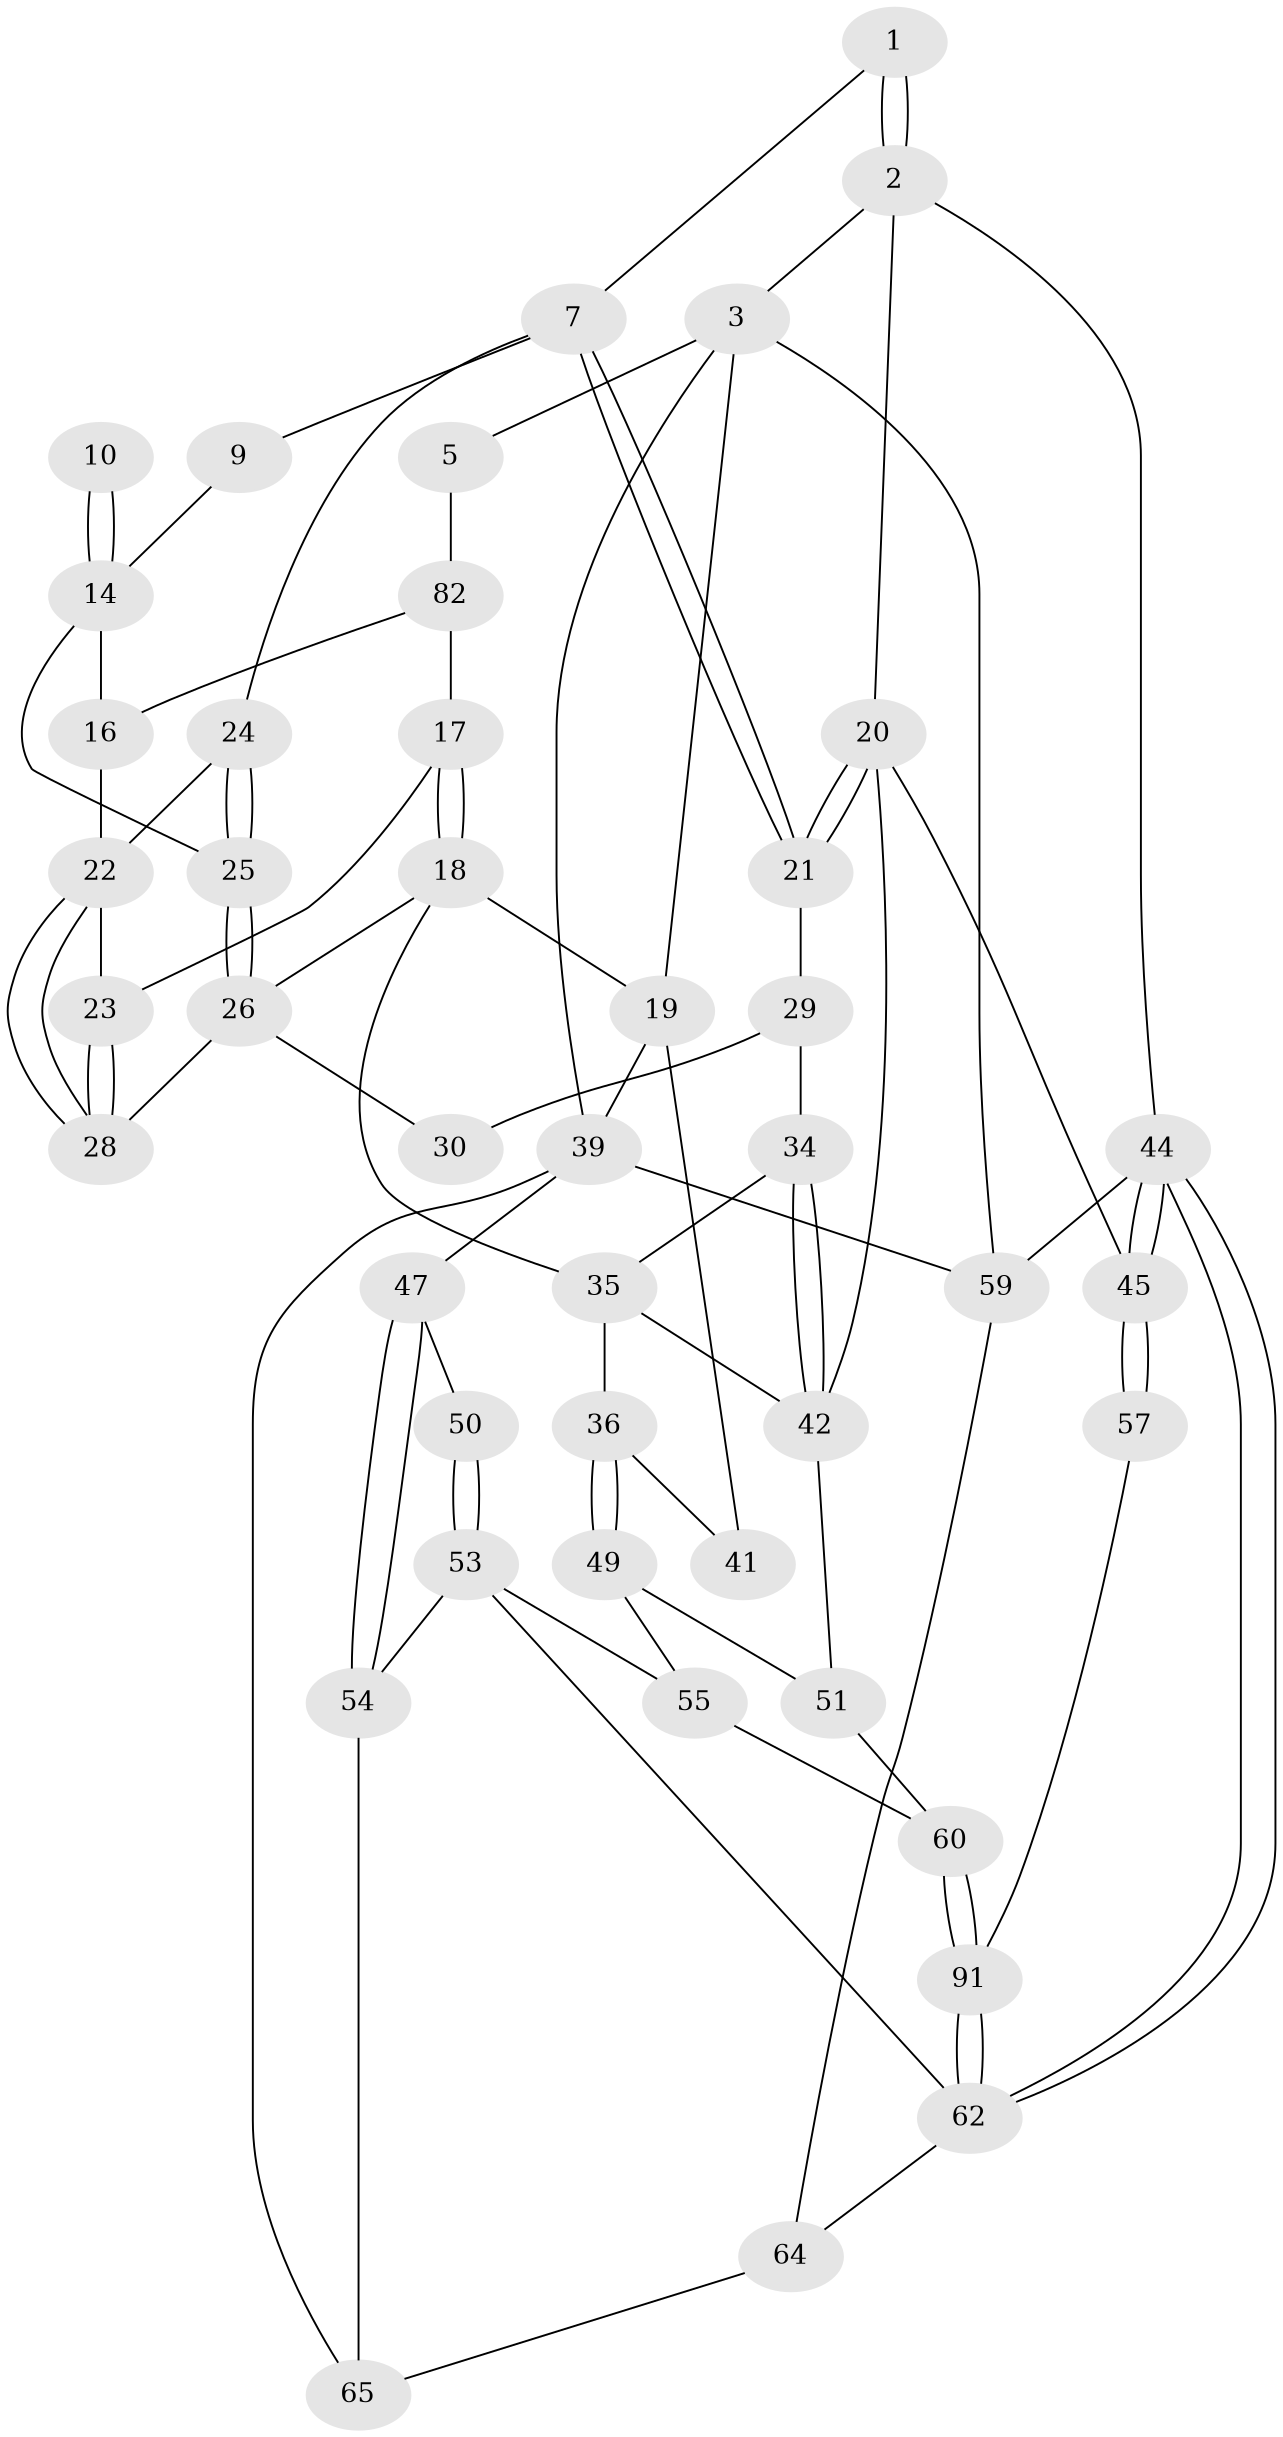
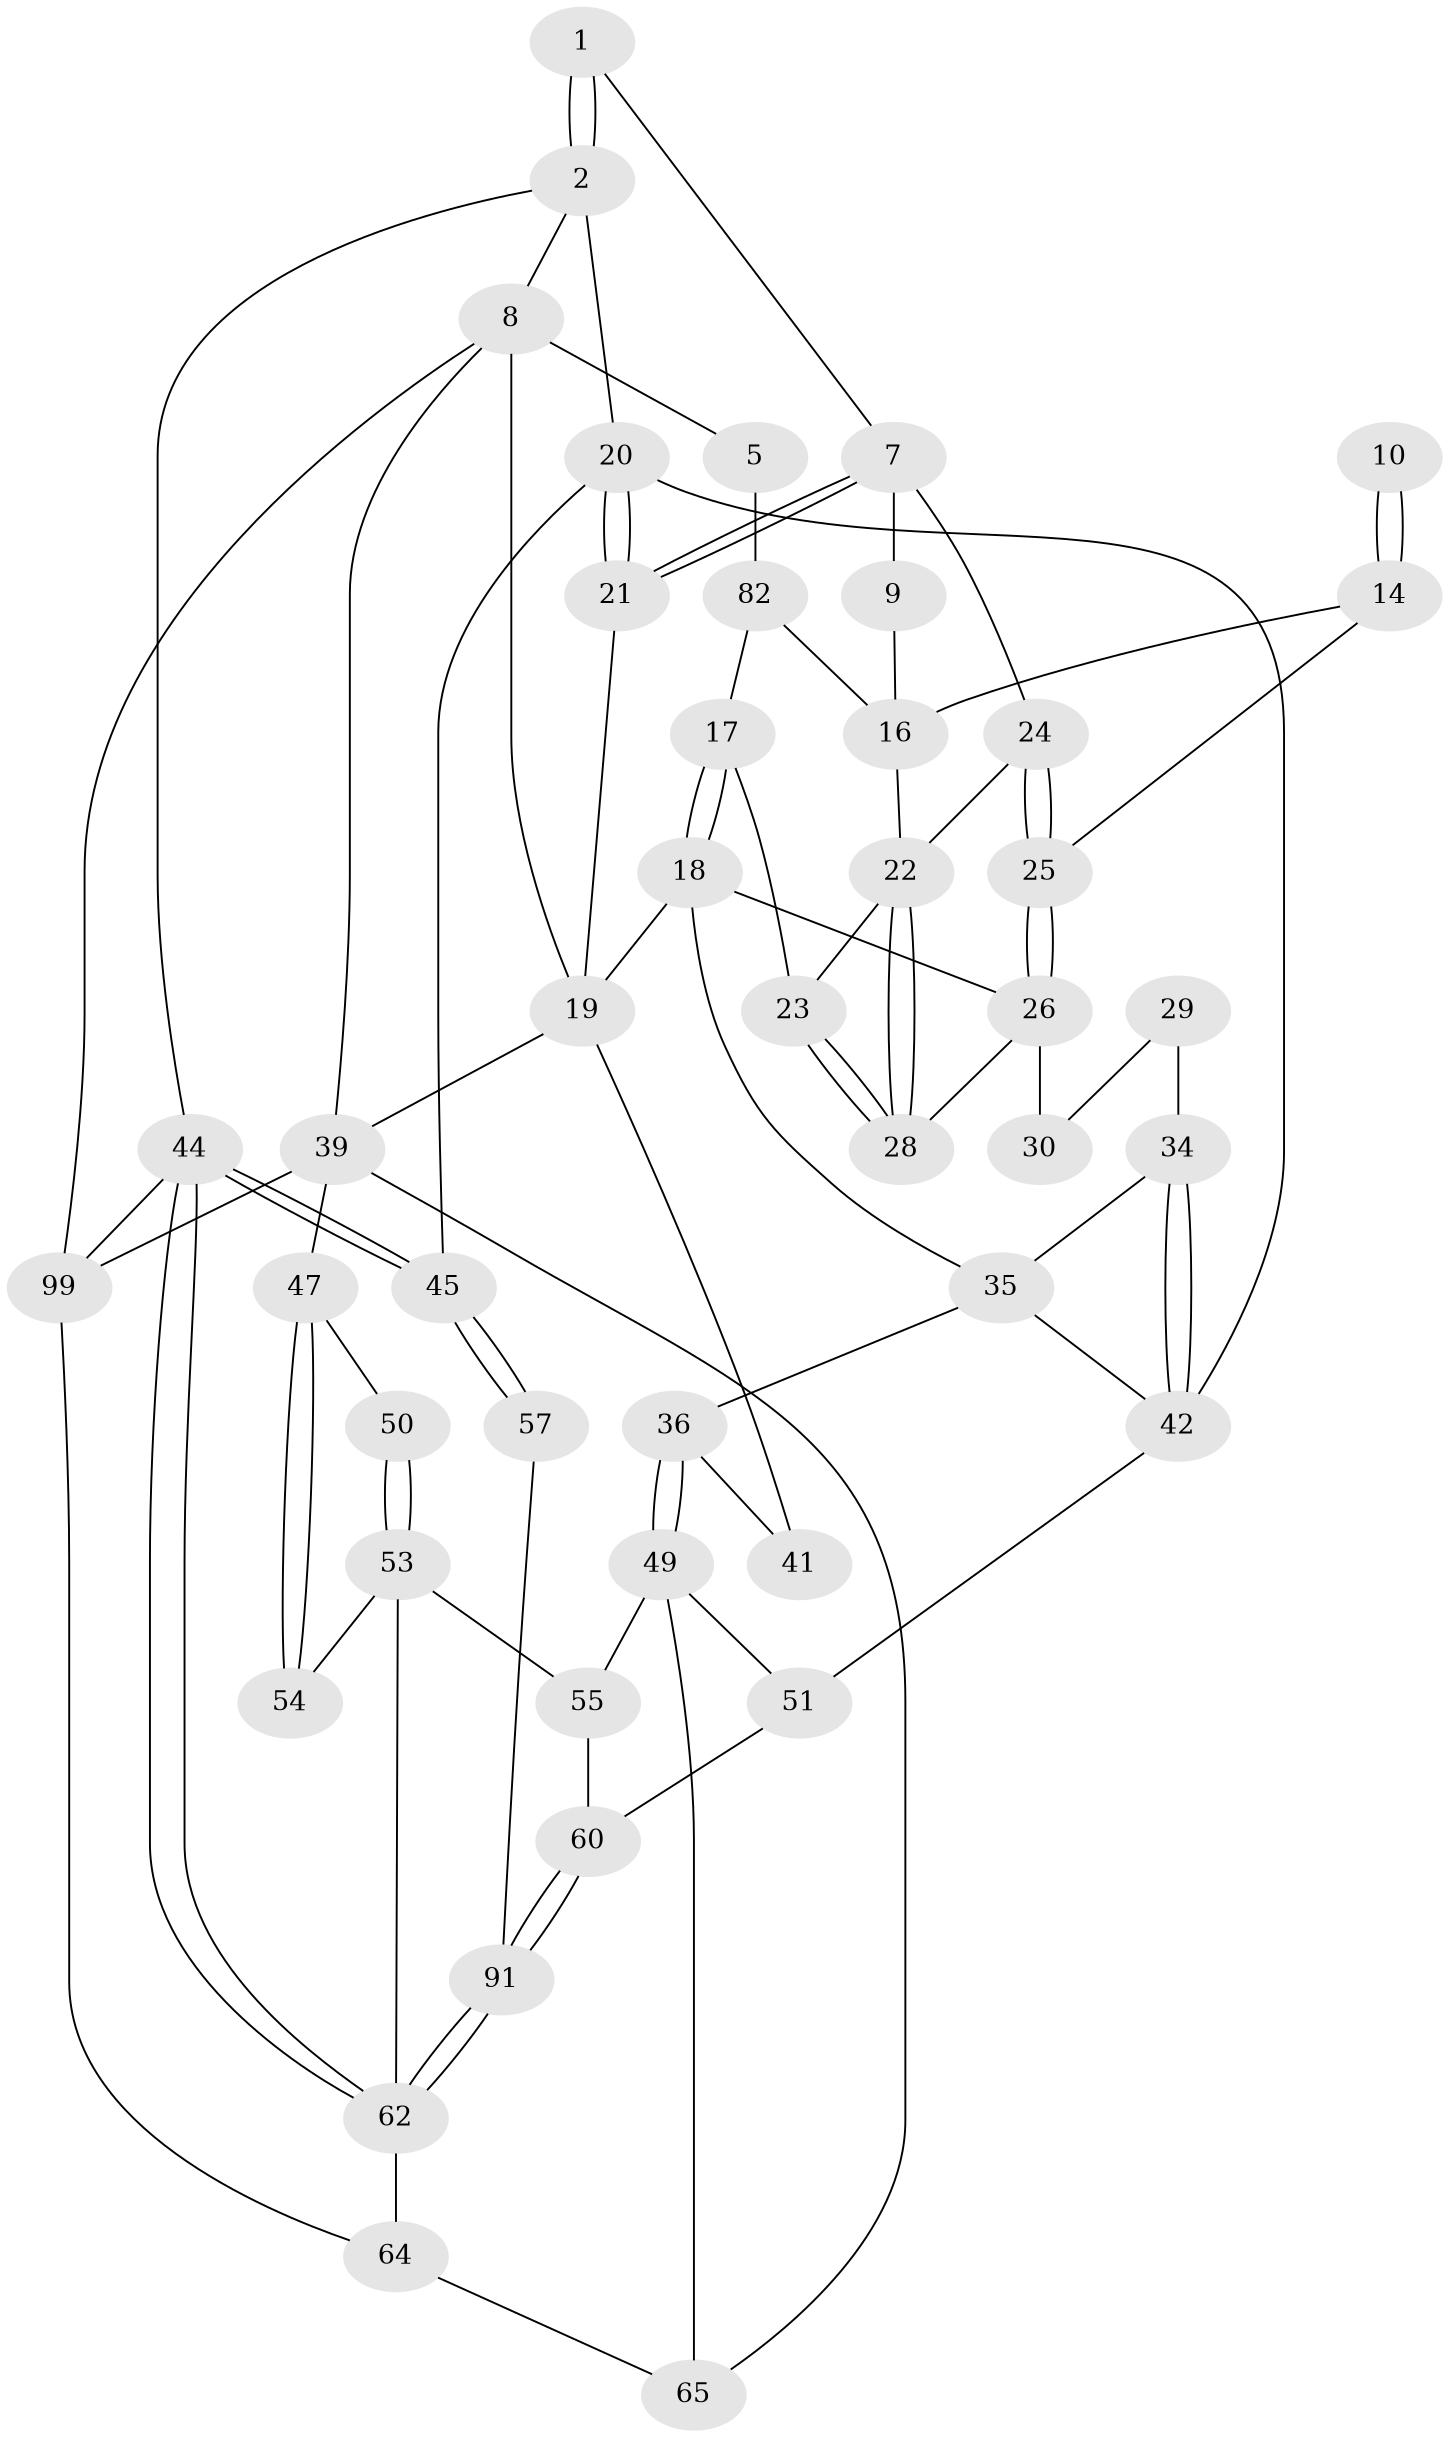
node "3": label "3" -> "8"
edge "9" -- "14": now "9" -- "16"
edge "21" -- "29": now "21" -- "19"
node "59": label "59" -> "99"
edge "54" -- "65": now "49" -- "65"
